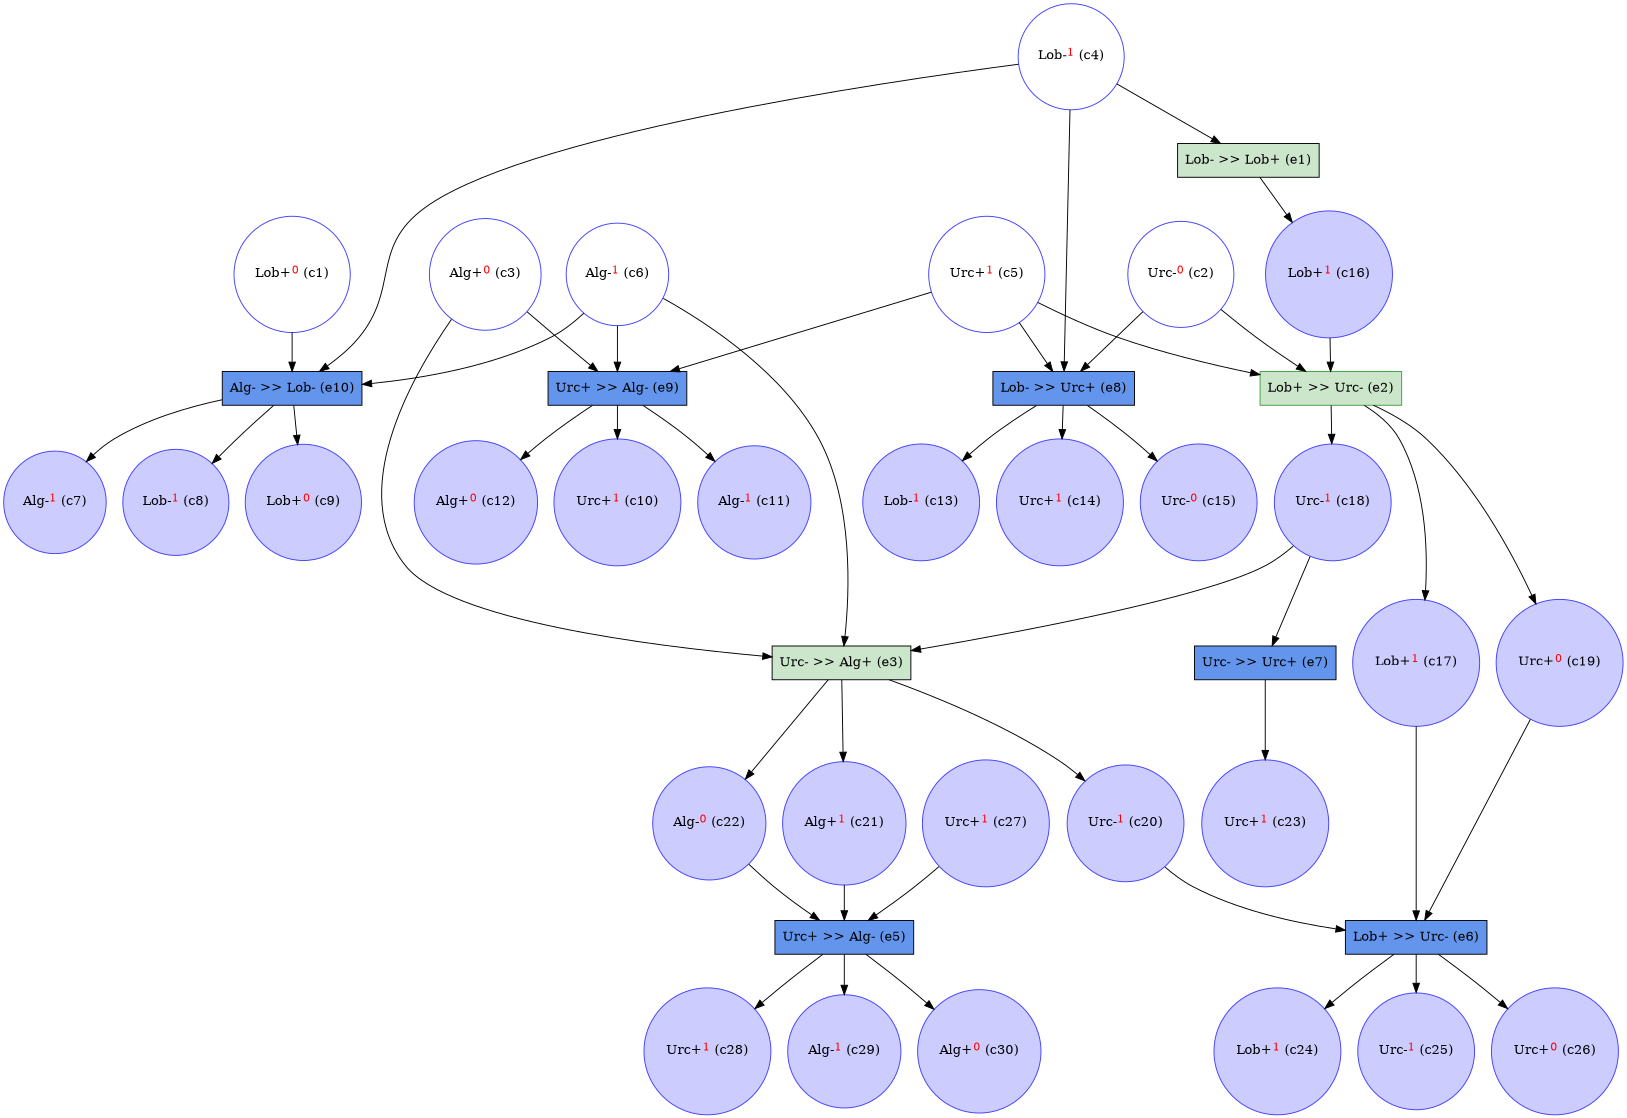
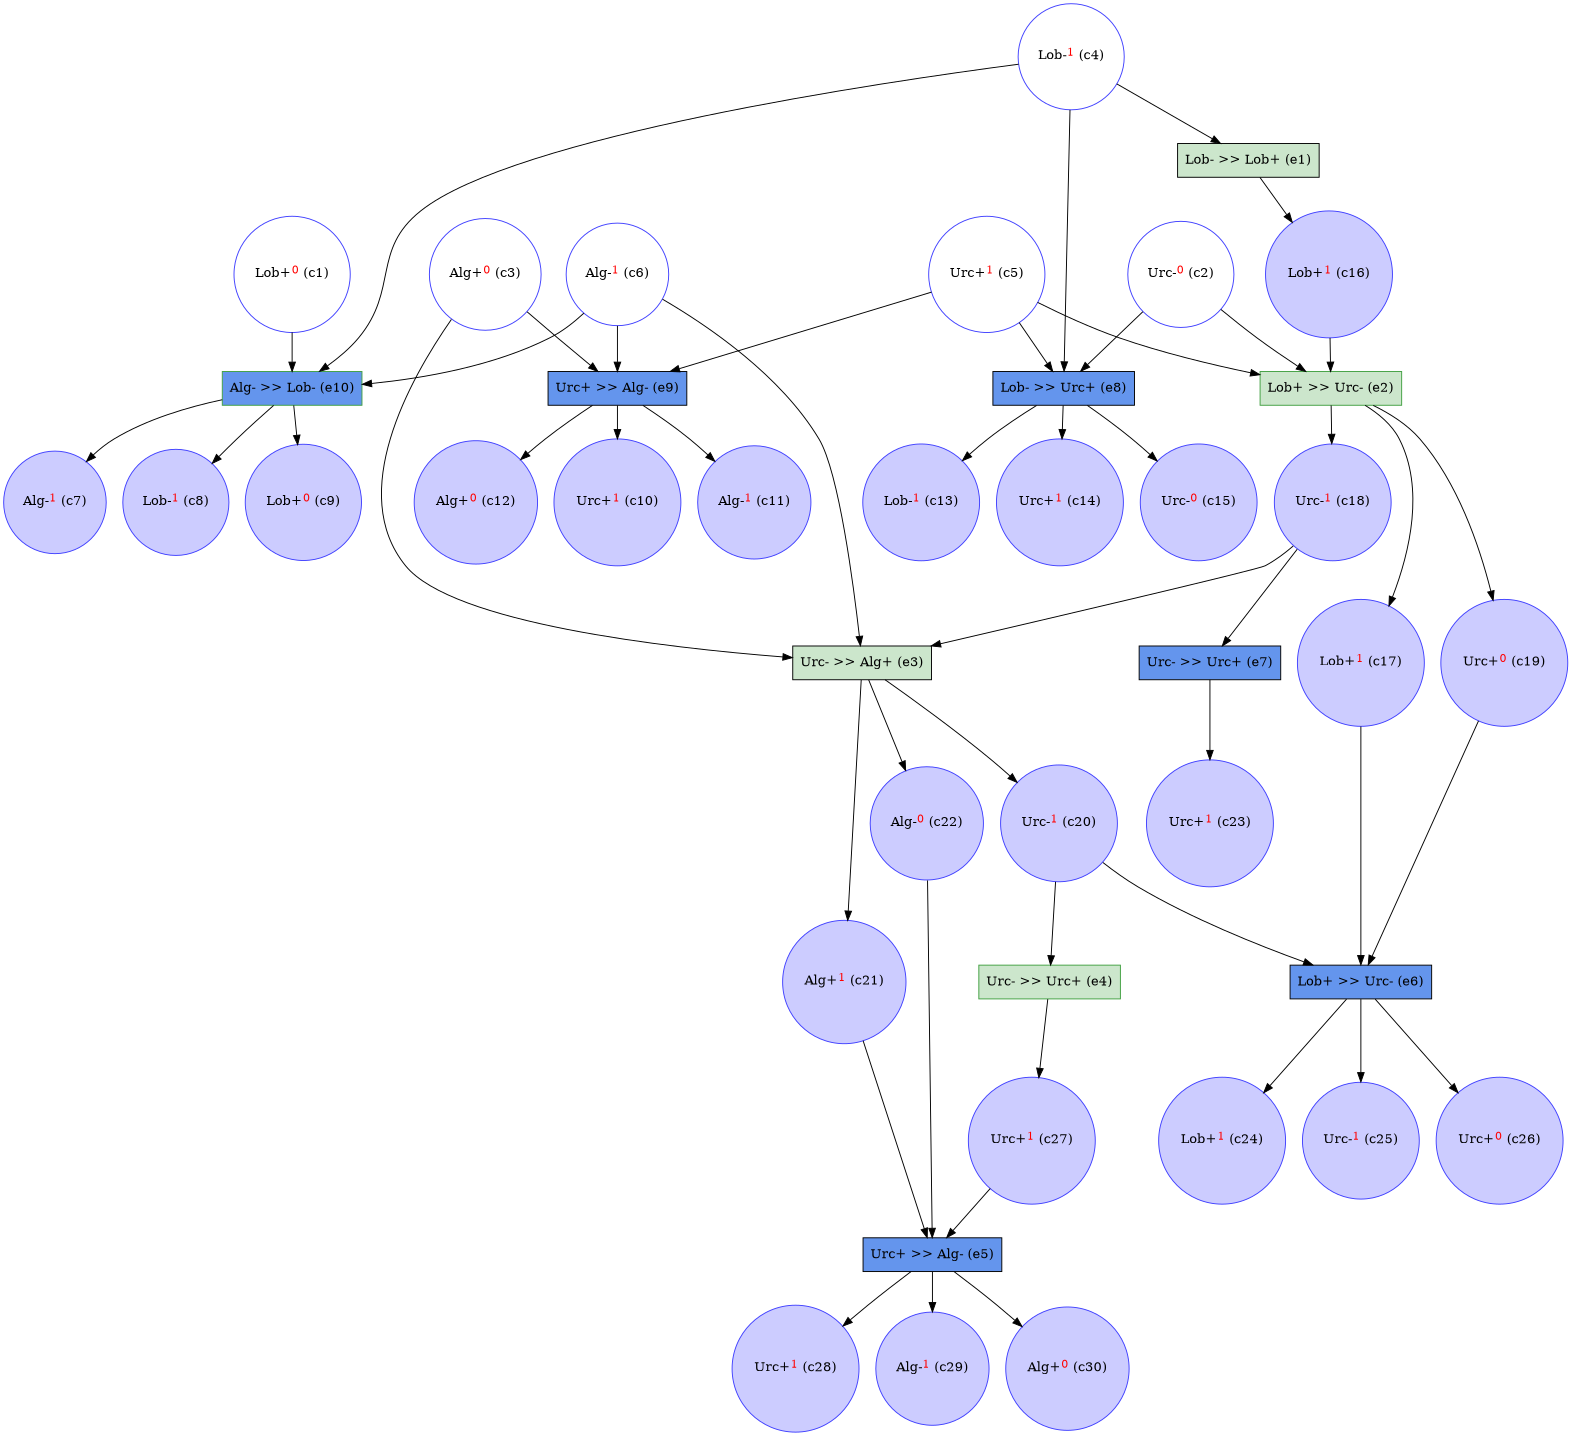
node "Alg- >> Lob- (e10)": color black -> #409f40
node "Urc- >> Urc+ (e4)": added
